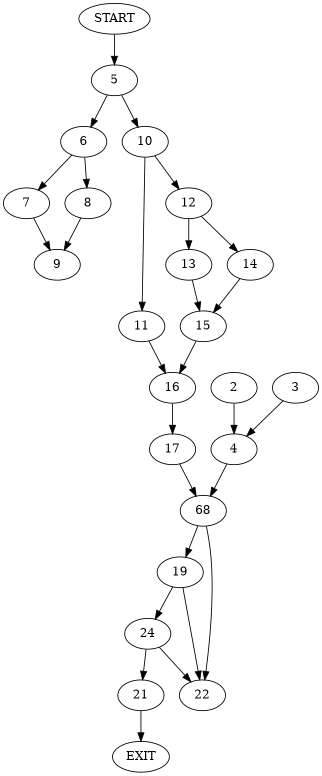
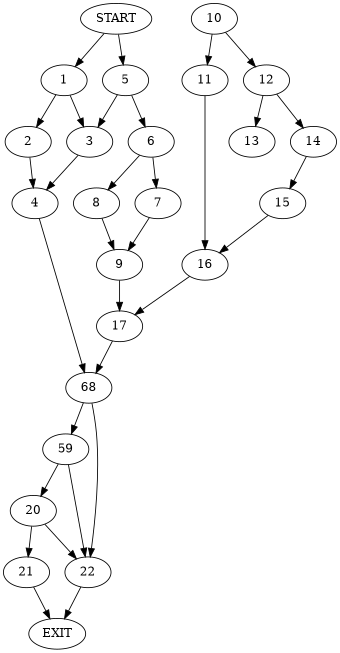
node "1": added
edge "5" -> "10": now "5" -> "3"
edge "9" -> "17": added
edge "13" -> "15": removed
node "19": label "19" -> "59"
edge "22" -> "EXIT": added
node "24": label "24" -> "20"
